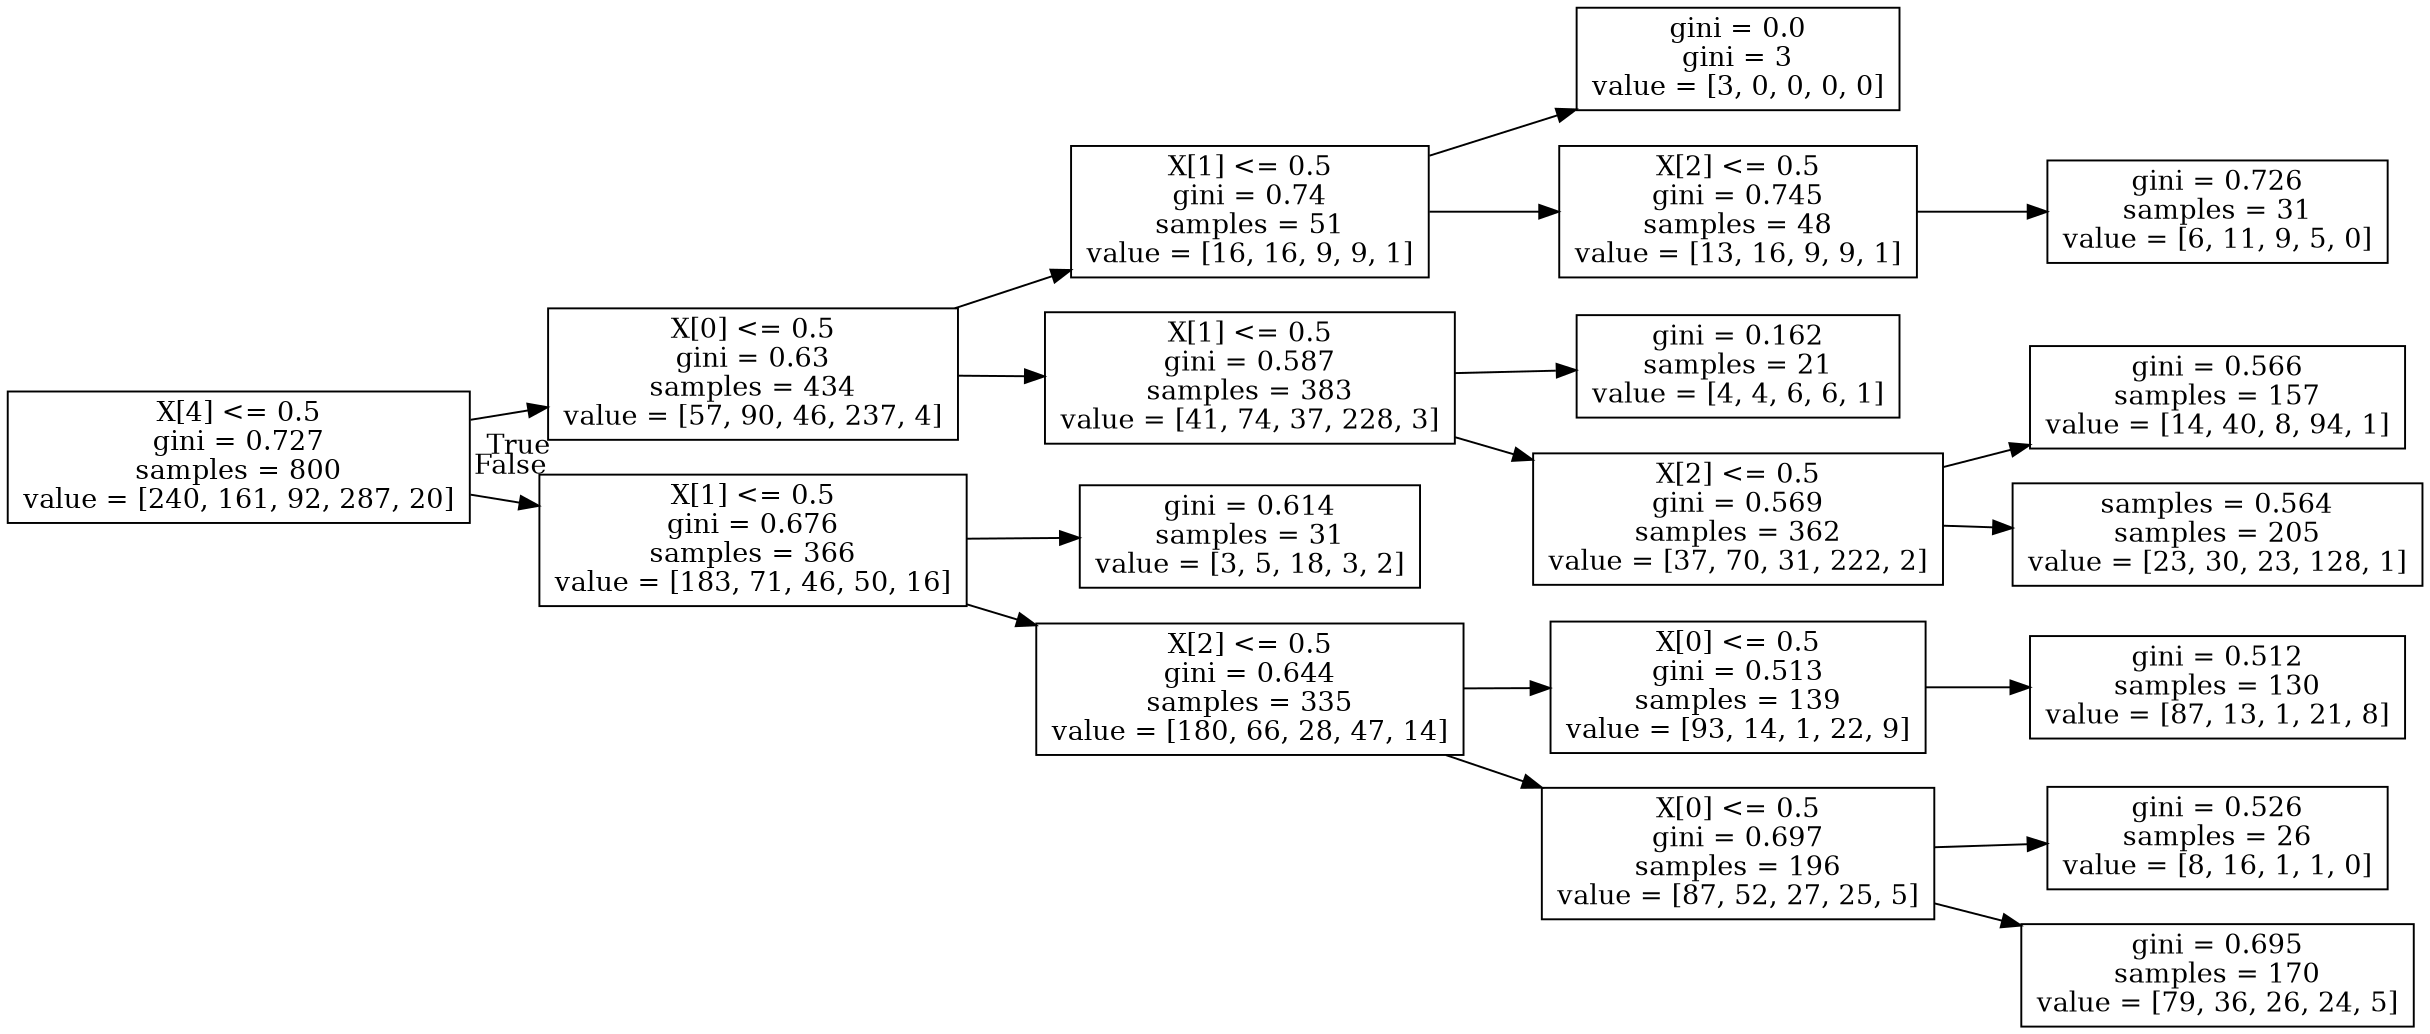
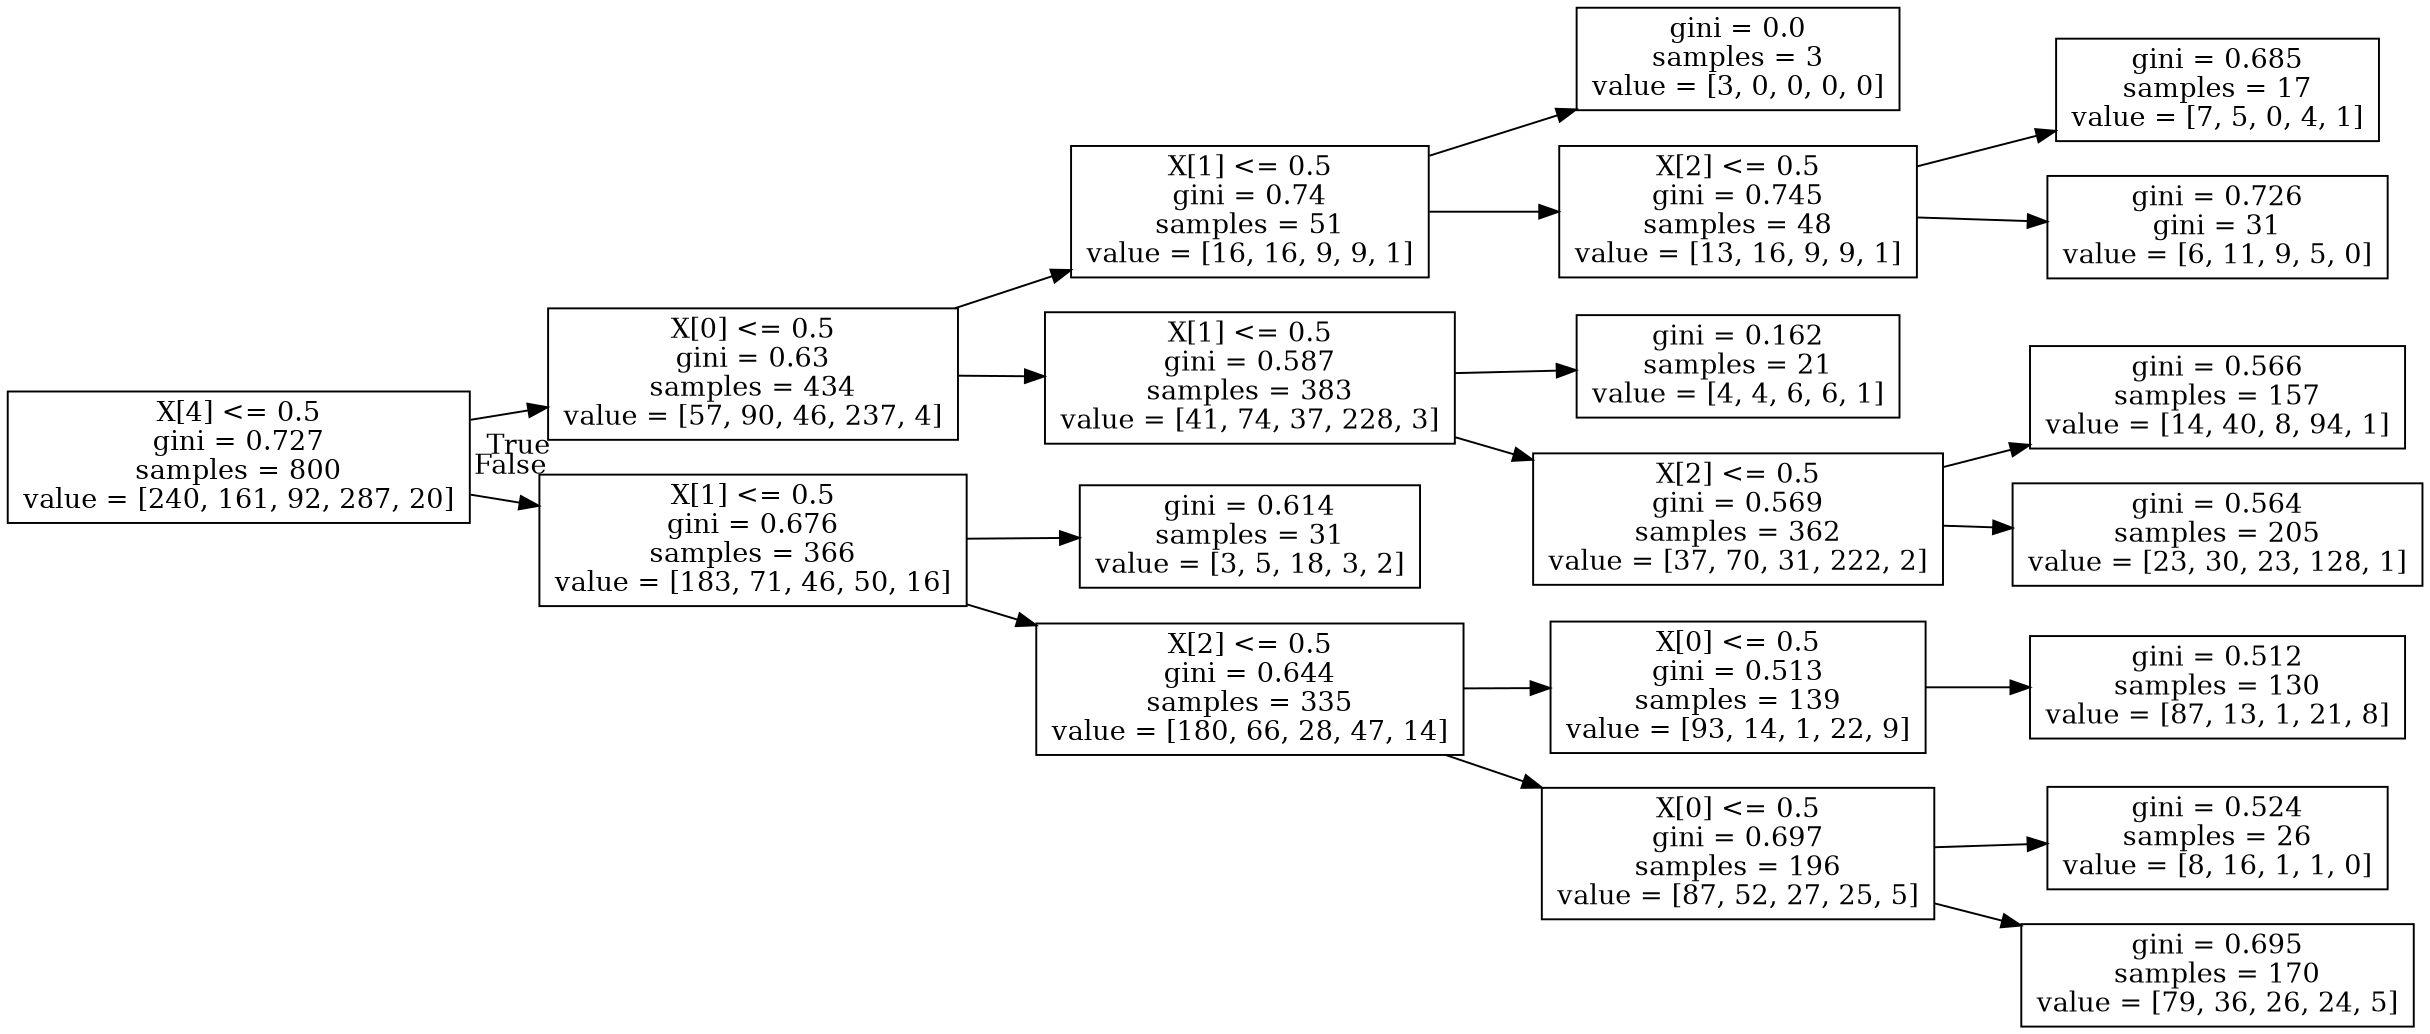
node "gini = 0.0 gini = 3 value = [3, 0, 0, 0, 0]": label "gini = 0.0 gini = 3 value = [3, 0, 0, 0, 0]" -> "gini = 0.0 samples = 3 value = [3, 0, 0, 0, 0]"
node "gini = 0.685 samples = 17 value = [7, 5, 0, 4, 1]": added
node "gini = 0.726 samples = 31 value = [6, 11, 9, 5, 0]": label "gini = 0.726 samples = 31 value = [6, 11, 9, 5, 0]" -> "gini = 0.726 gini = 31 value = [6, 11, 9, 5, 0]"
node "samples = 0.564 samples = 205 value = [23, 30, 23, 128, 1]": label "samples = 0.564 samples = 205 value = [23, 30, 23, 128, 1]" -> "gini = 0.564 samples = 205 value = [23, 30, 23, 128, 1]"
node "gini = 0.526 samples = 26 value = [8, 16, 1, 1, 0]": label "gini = 0.526 samples = 26 value = [8, 16, 1, 1, 0]" -> "gini = 0.524 samples = 26 value = [8, 16, 1, 1, 0]"
